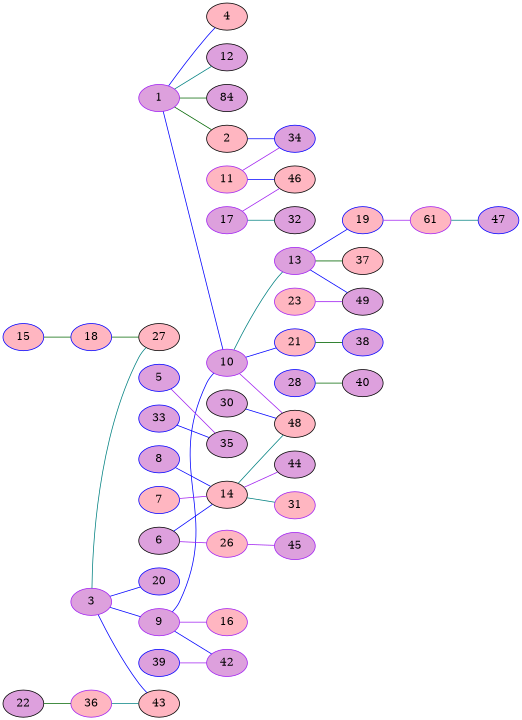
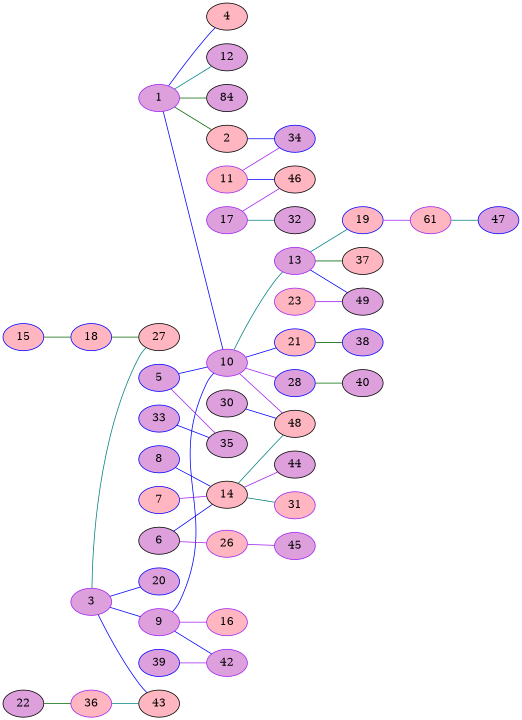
edge "19" -- "13": color blue -> teal
edge "10" -- "5": added
edge "10" -- "28": added
